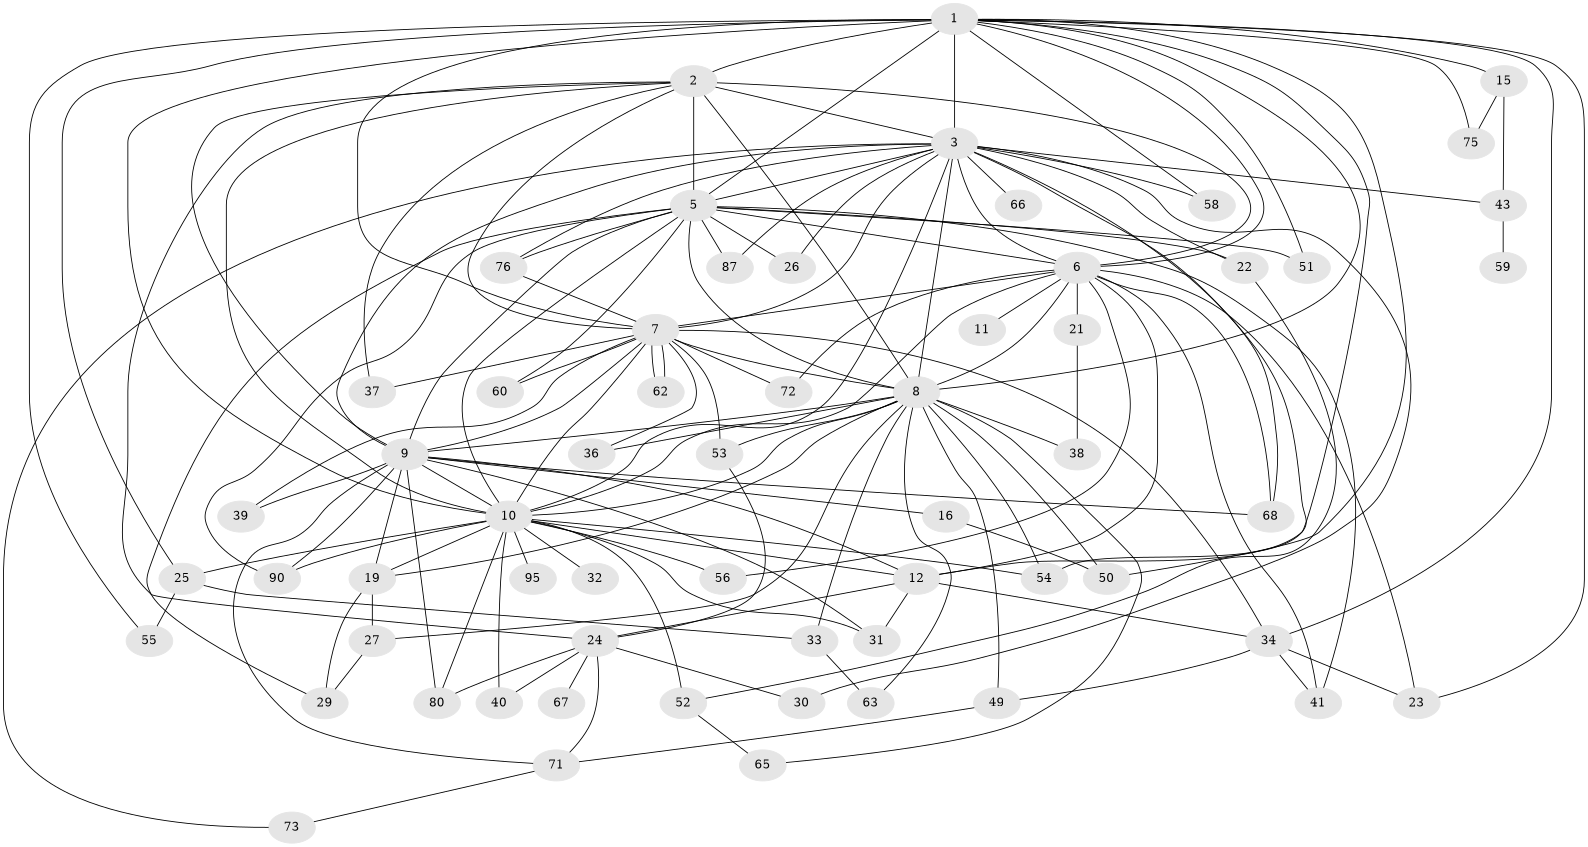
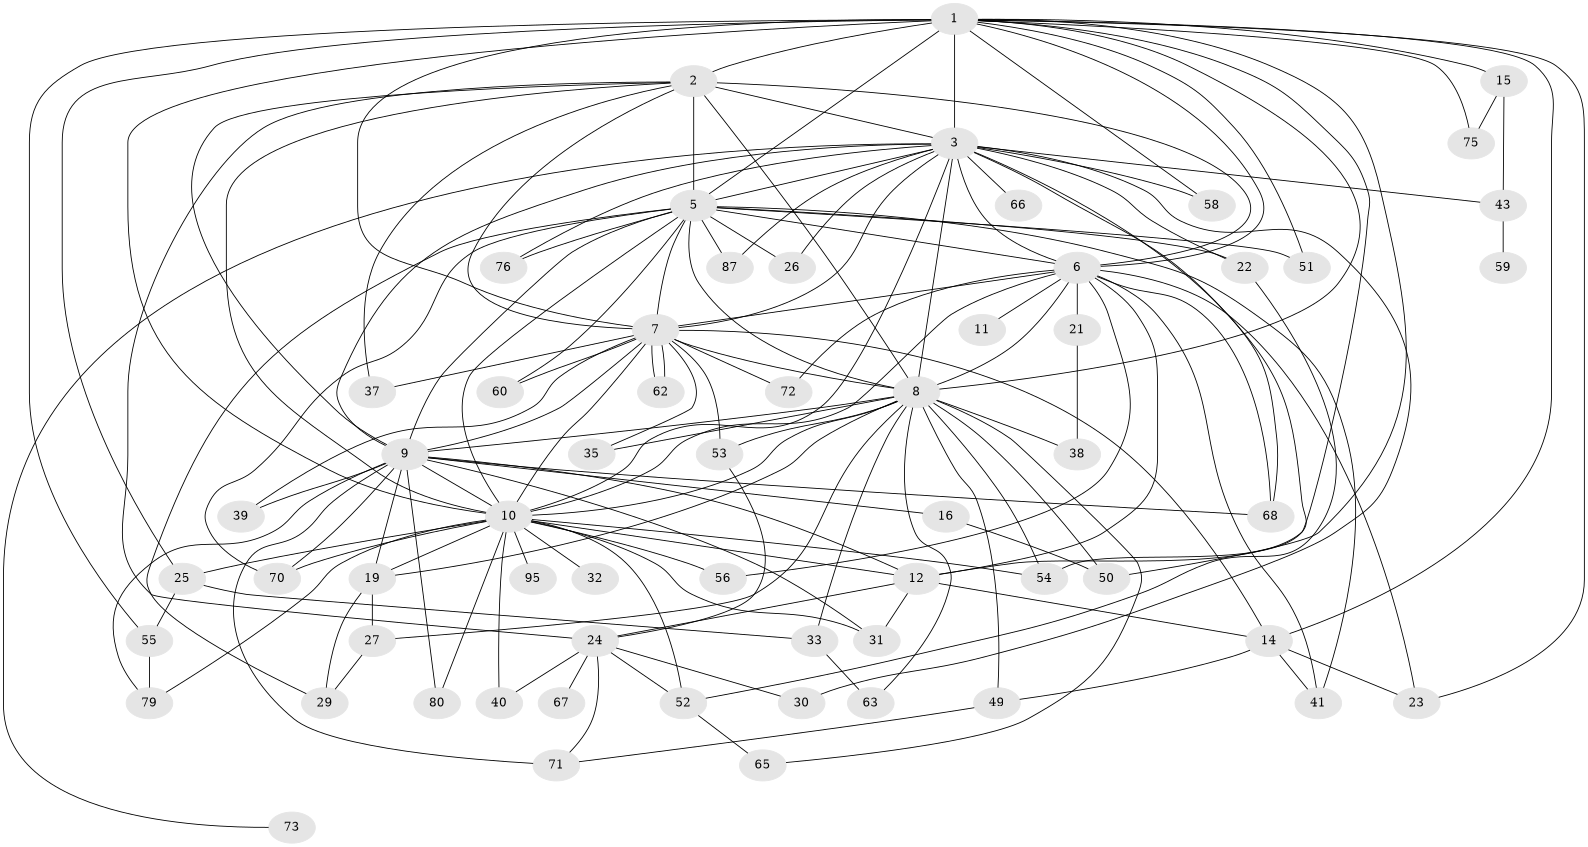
edge "76" -- "7": now "5" -- "7"
node "36": label "36" -> "35"
node "90": label "90" -> "70"
node "34": label "34" -> "14"
edge "24" -- "80": now "24" -- "52"
node "79": added
edge "71" -- "73": removed
